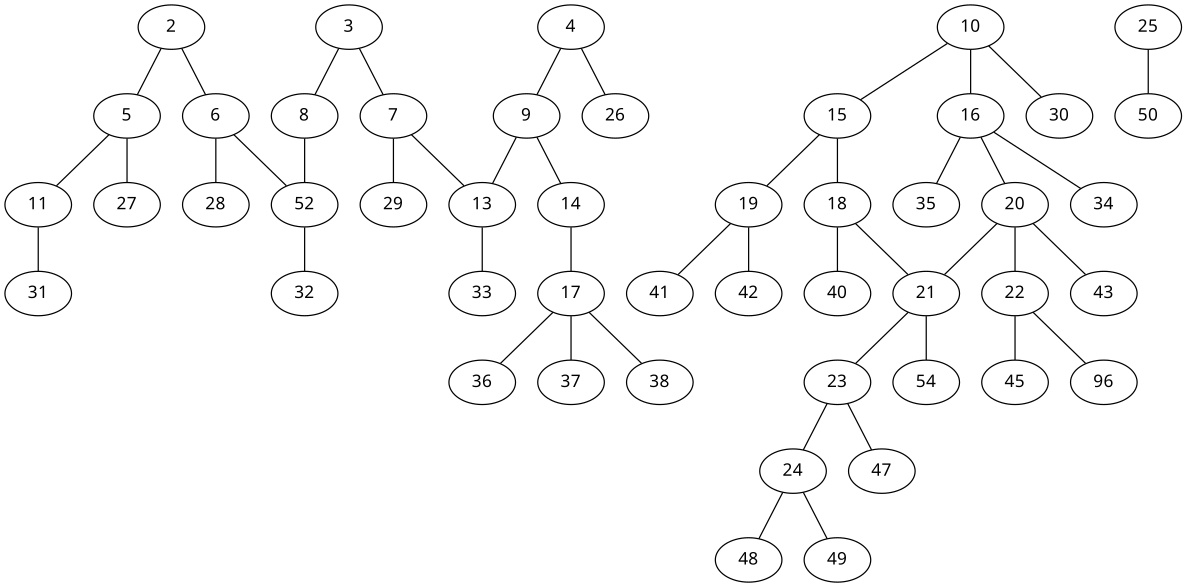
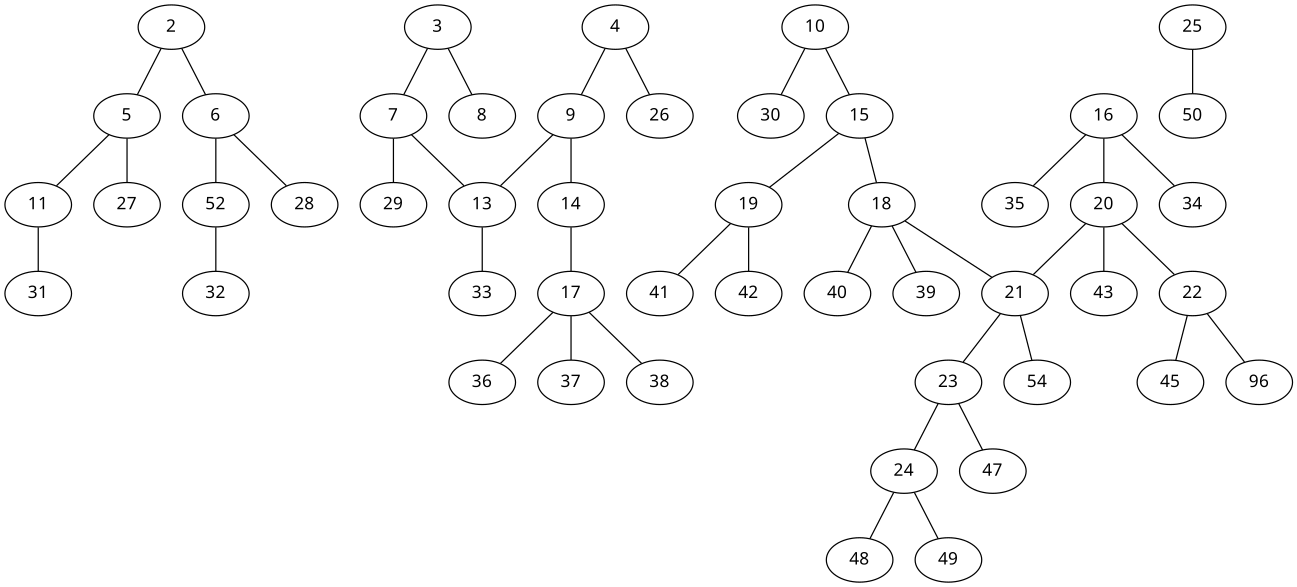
edge "10" -- "16": removed
edge "8" -- "52": removed
node "39": added
